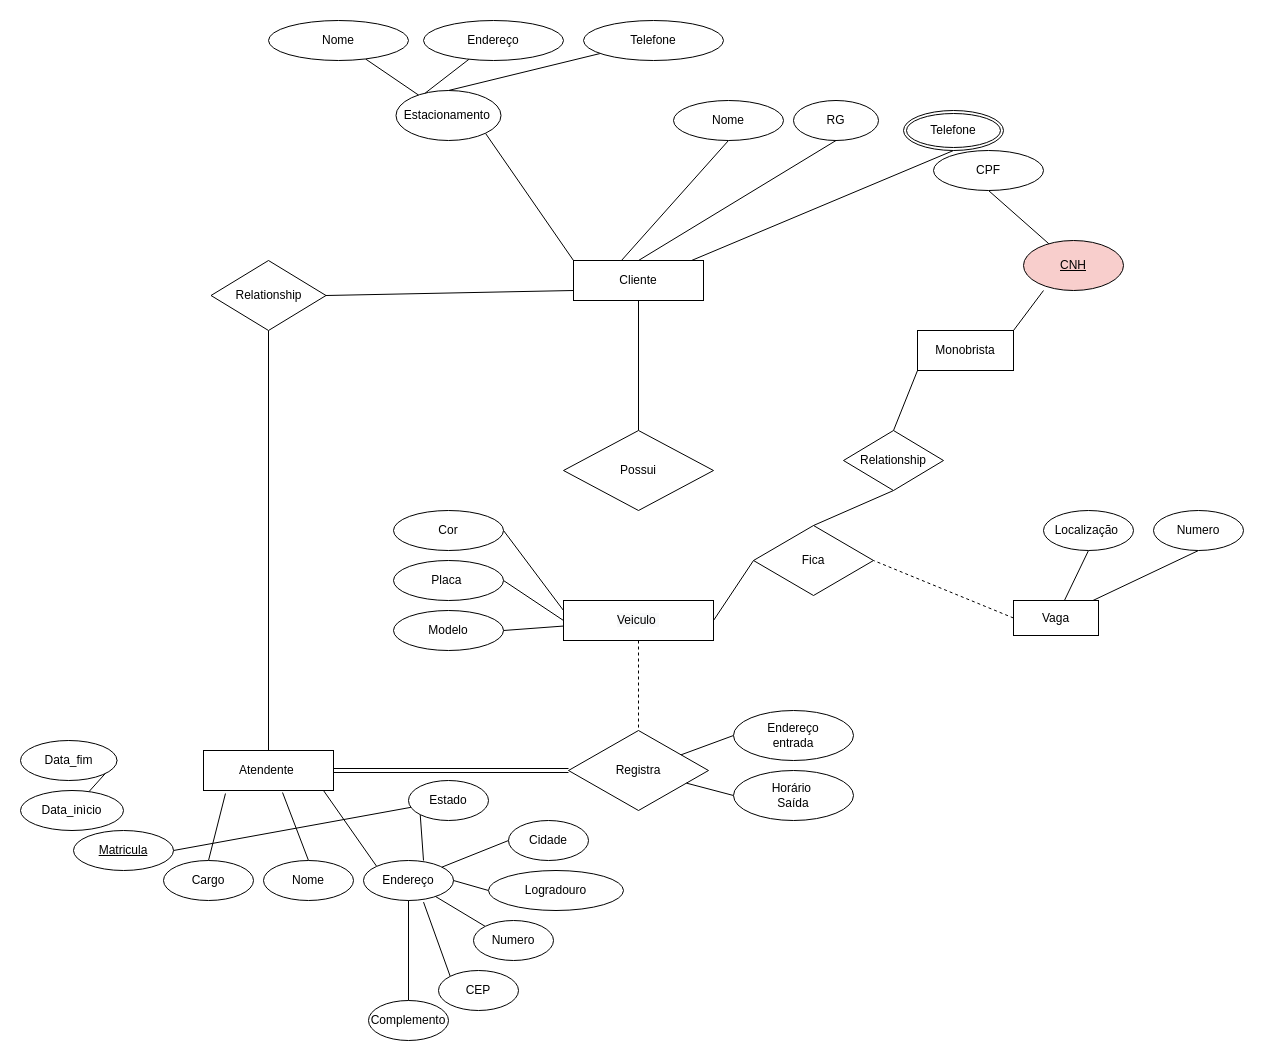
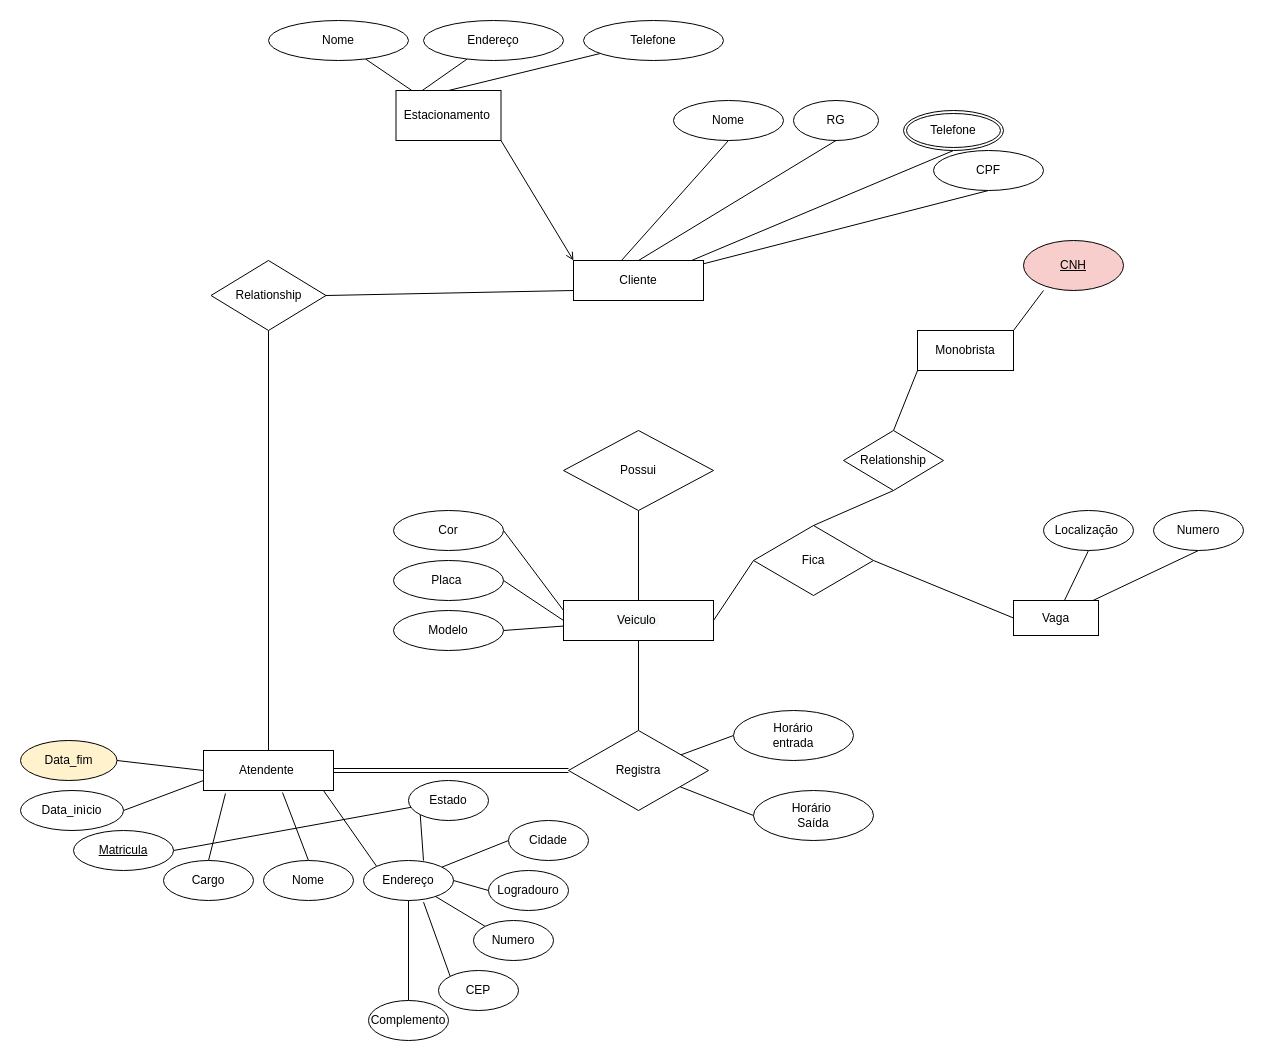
node "Estacionamento": shape ellipse -> rectangle
edge "Estacionamento" -- "Cliente": arrowhead none -> open
edge "CPF" -- "CNH": now "CPF" -- "Cliente"
edge "Cliente" -- "Possui": removed
edge "Possui" -- "Veiculo": added
edge "Fica" -- "Vaga": style dashed -> solid
edge "Veiculo" -- "Registra": style dashed -> solid
node "Endereço entrada": label "Endereço entrada" -> "Horário entrada"
node "Data_fim": fillcolor #ffffff -> #fff2cc
edge "Data_fim" -- "Data_inìcio": now "Data_fim" -- "Atendente"
edge "Atendente" -- "Data_inìcio": added
node "Horário Saída": moved (794, 796) -> (814, 816)
node "Logradouro": size 135x40 -> 80x40
